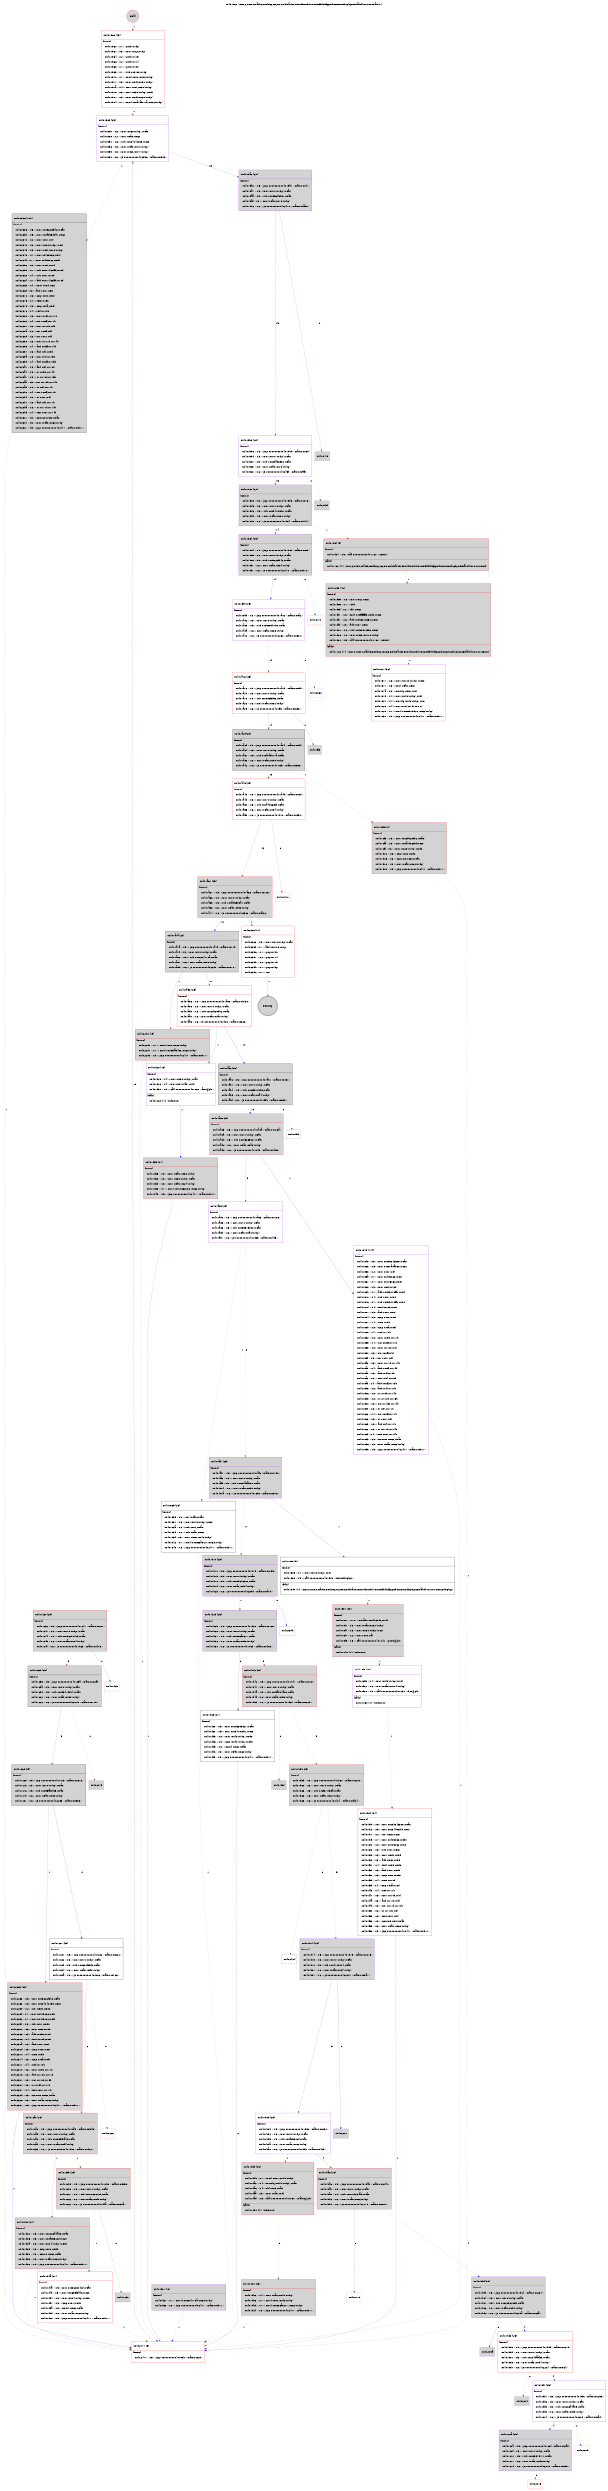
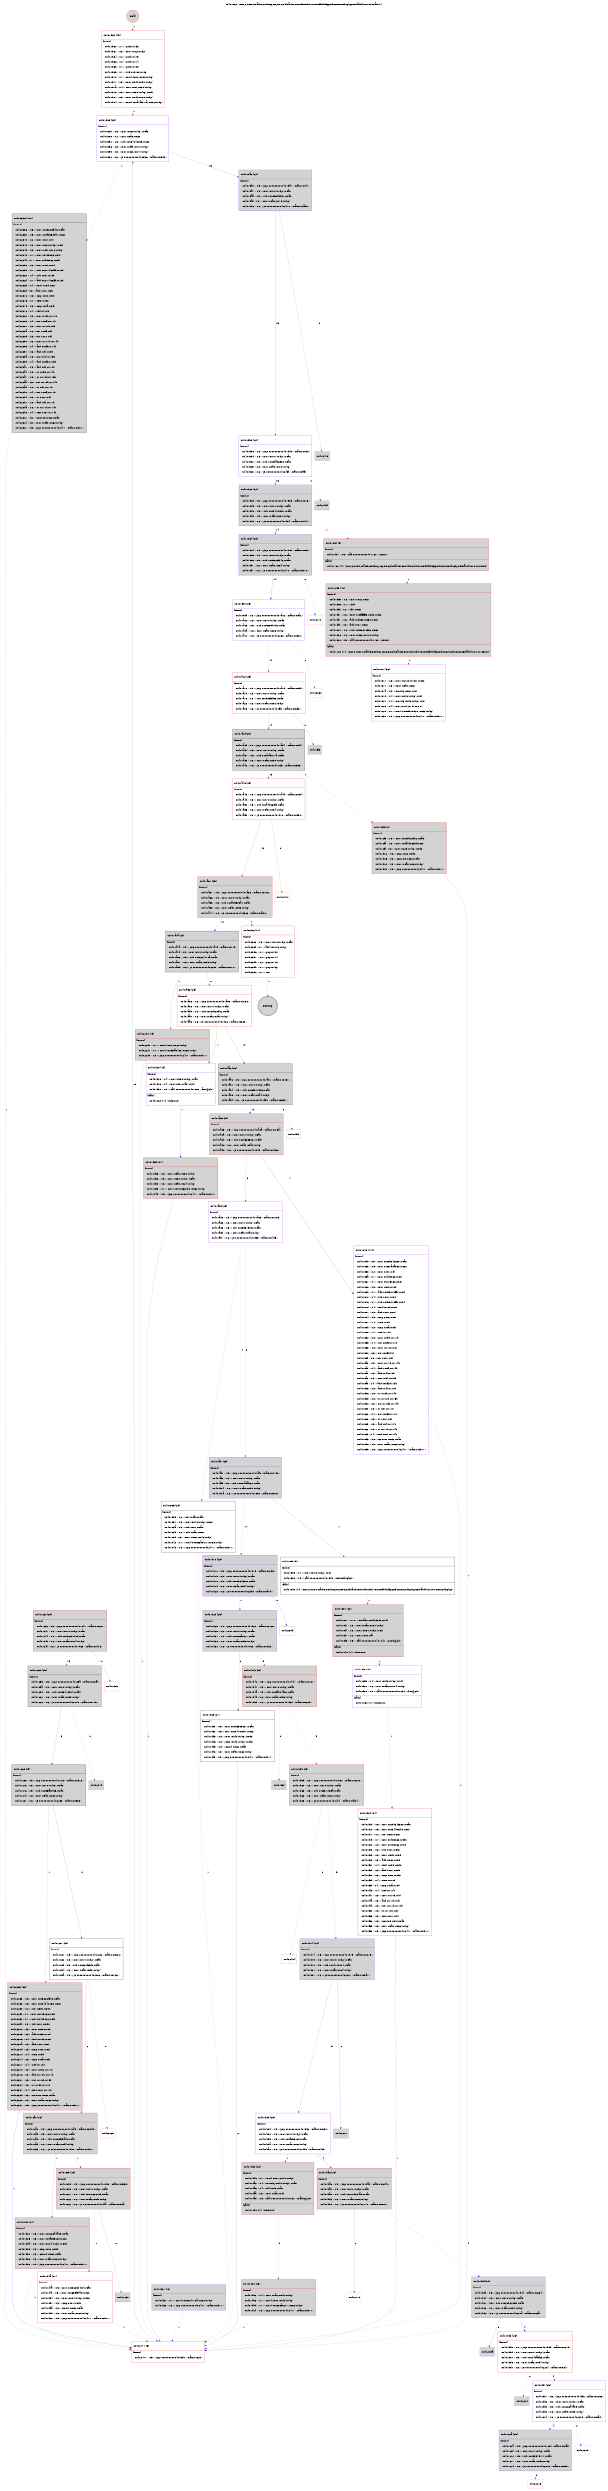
edge "0x401c3c [25]" -> "0x401c55 [25]": label " 3" -> " 15"
